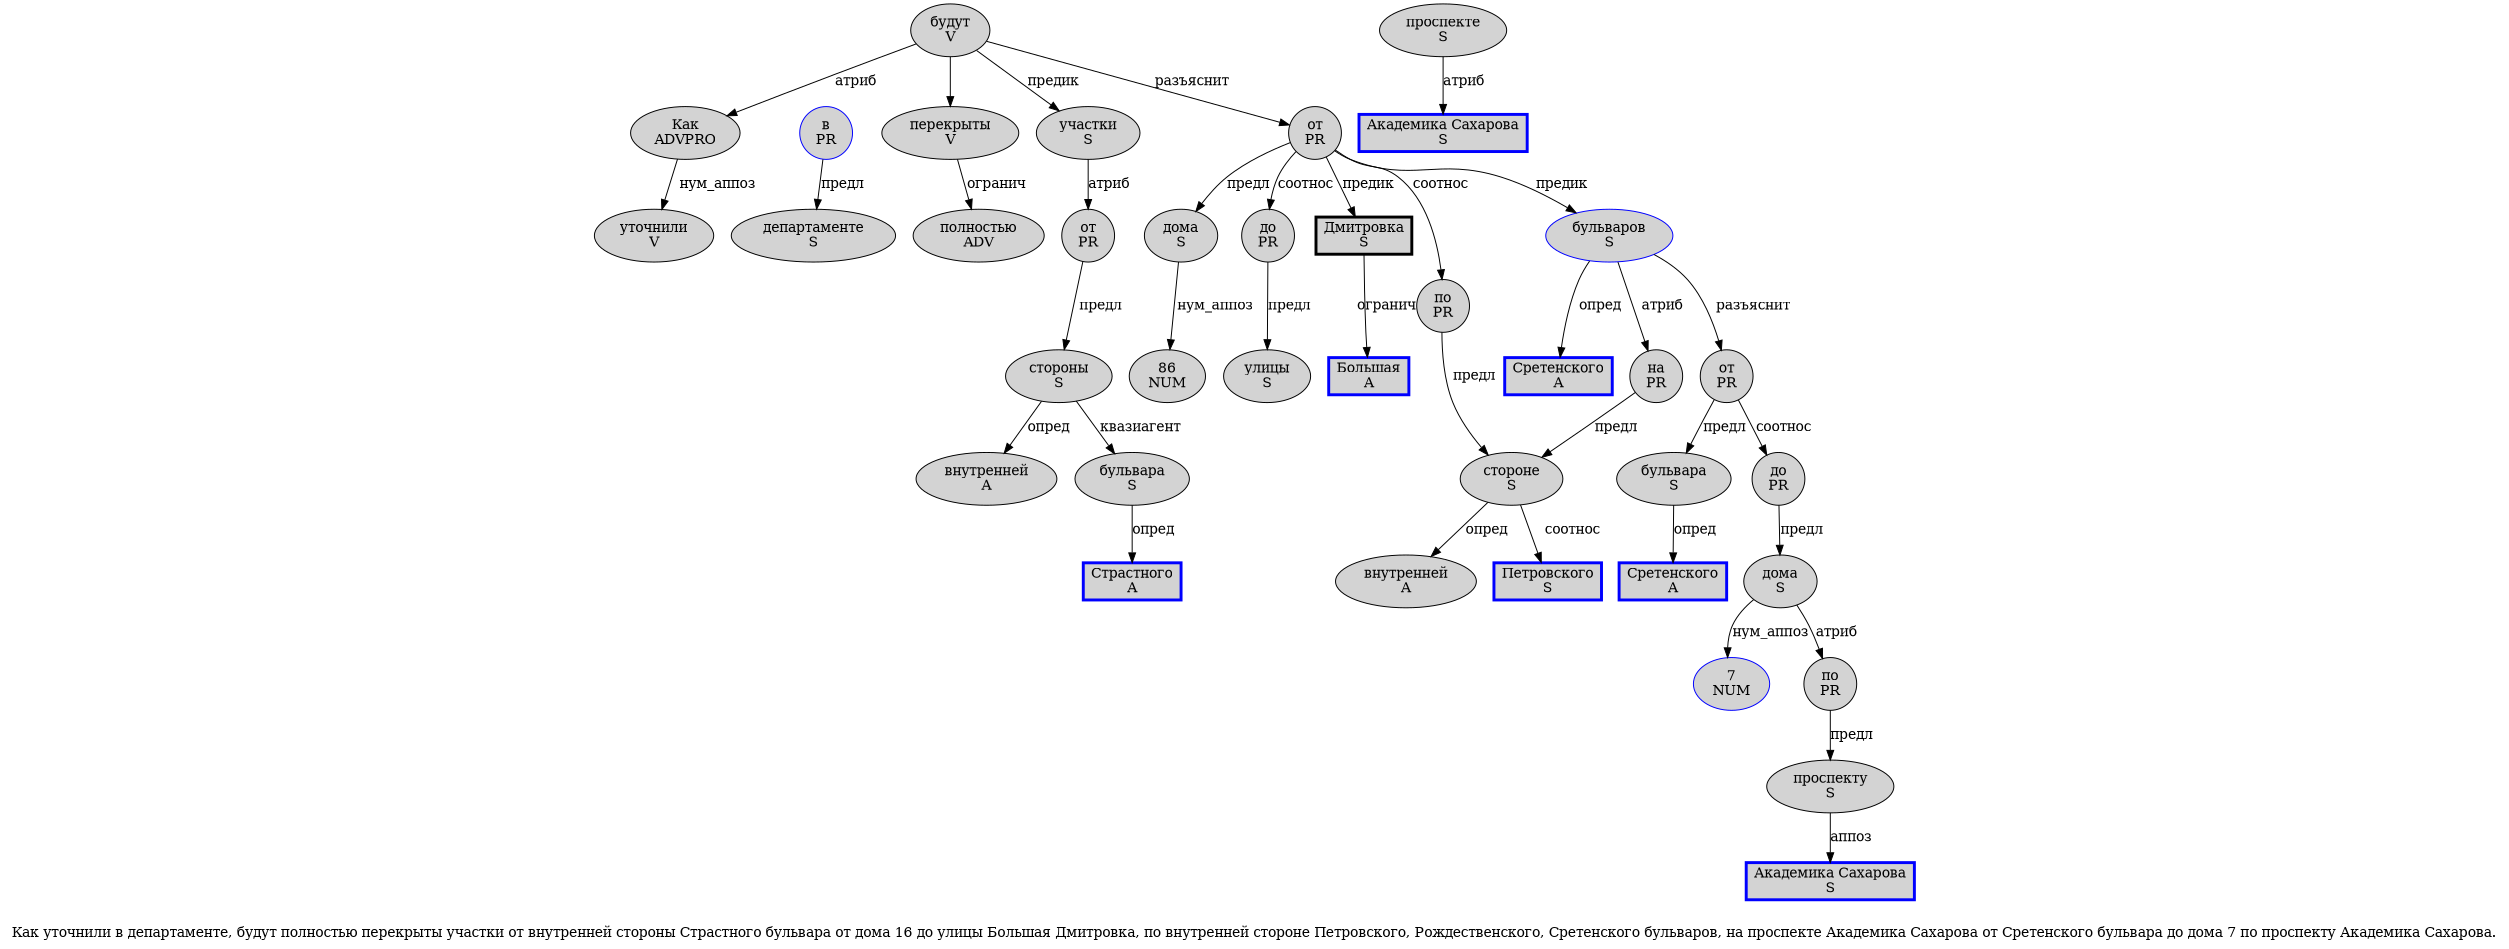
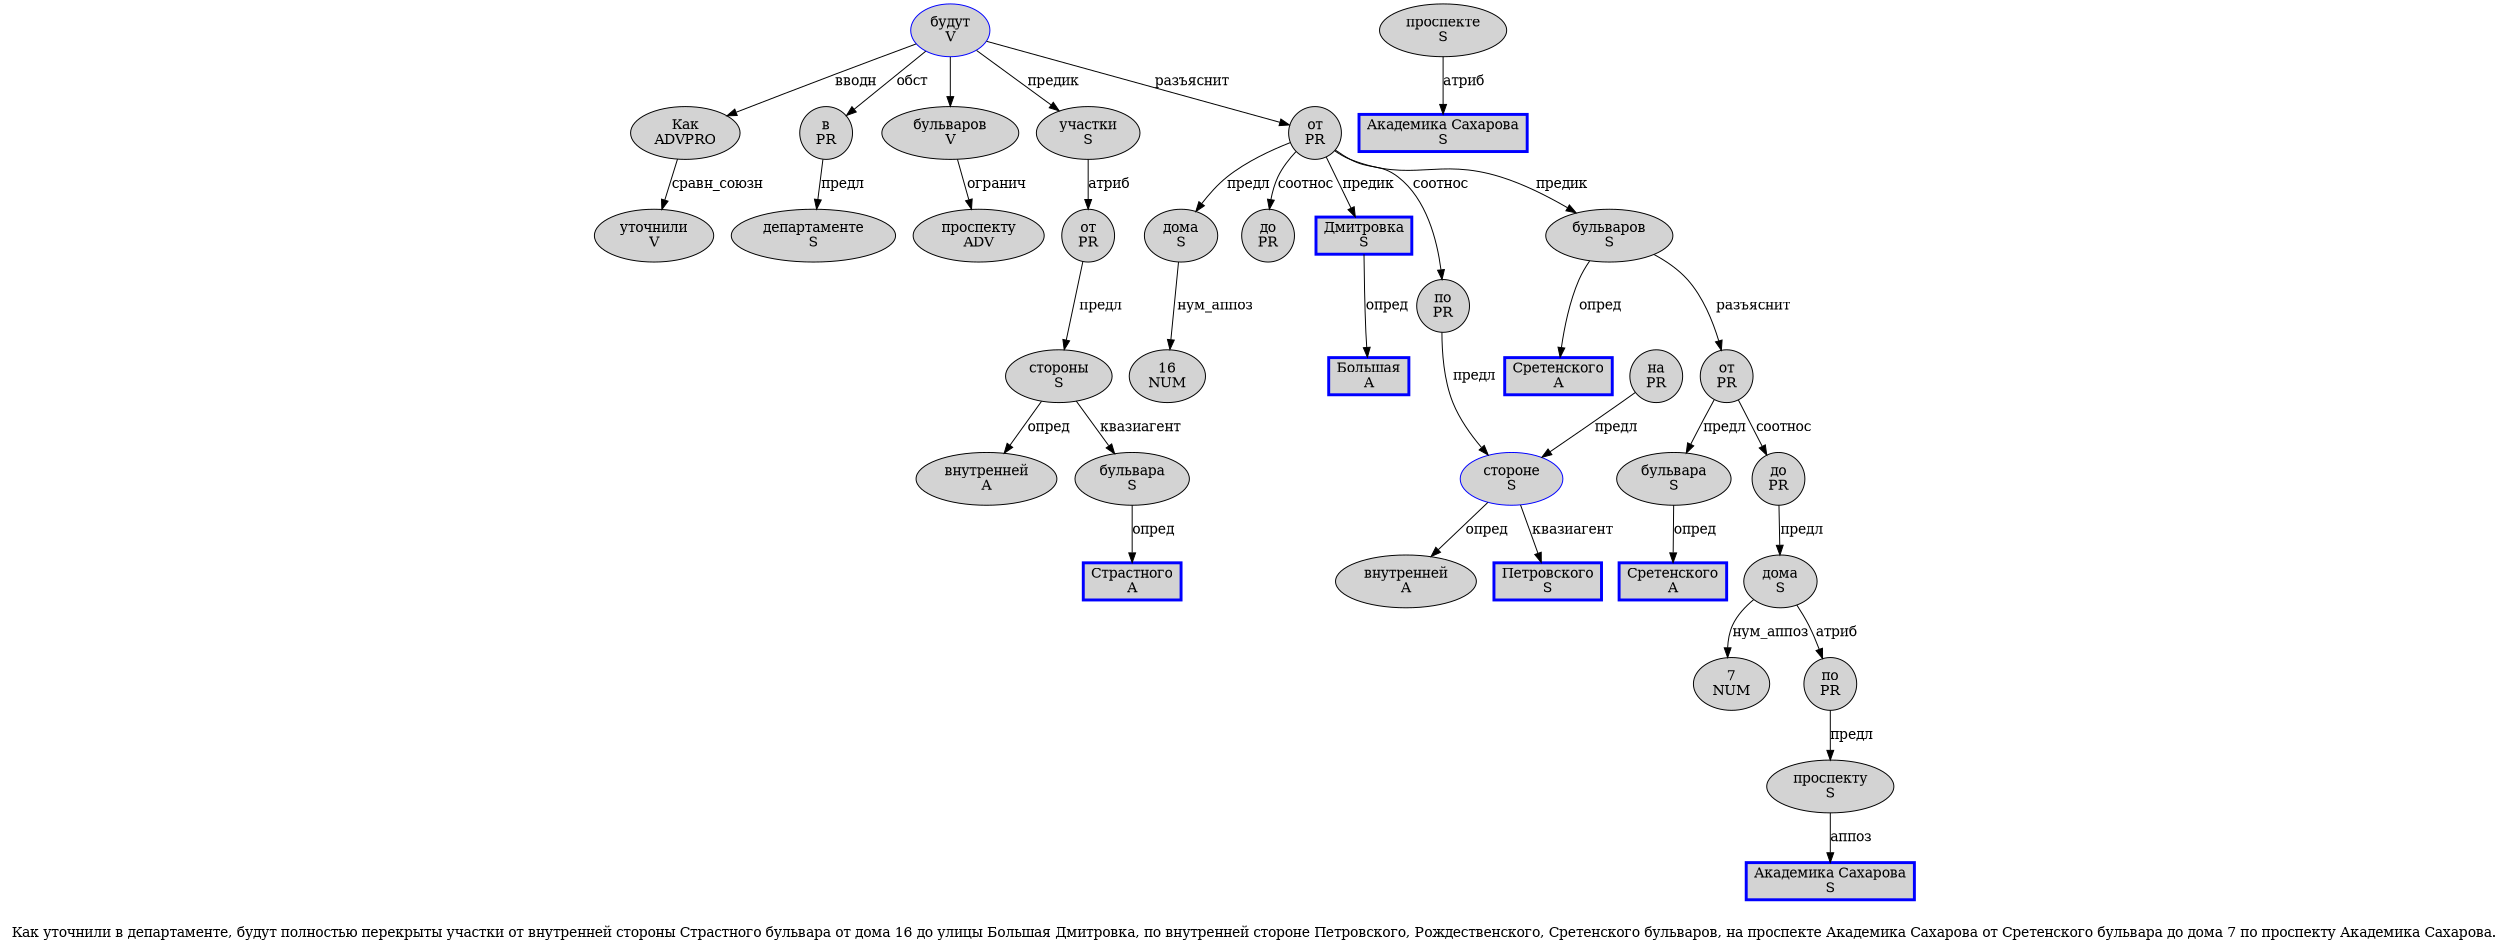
node "будут V": color black -> blue
edge "будут V" -> "в PR": added, label "обст"
edge "будут V" -> "Как ADVPRO": label "атриб" -> "вводн"
node "в PR": color blue -> black
node "перекрыты V": label "перекрыты V" -> "бульваров V"
edge "Как ADVPRO" -> "уточнили V": label "нум_аппоз" -> "сравн_союзн"
node "полностью ADV": label "полностью ADV" -> "проспекту ADV"
node "Дмитровка S": color black -> blue
node "бульваров S": color blue -> black
edge "бульваров S" -> "на PR": removed, label "атриб"
edge "Дмитровка S" -> "Большая A": label "огранич" -> "опред"
node "86 NUM": label "86 NUM" -> "16 NUM"
node "улицы S": removed
node "стороне S": color black -> blue
edge "стороне S" -> "Петровского S": label "соотнос" -> "квазиагент"
node "7 NUM": color blue -> black
